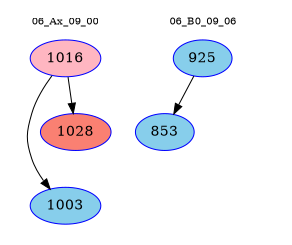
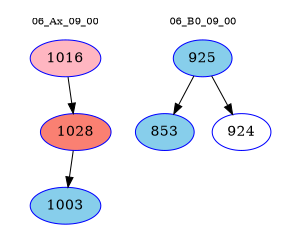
cluster "06_B0_09_06": label "06_B0_09_06" -> "06_B0_09_00"
edge "1016" -> "1003": now "1028" -> "1003"
node "924": added
